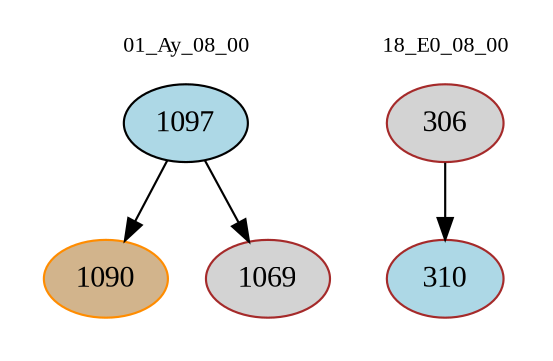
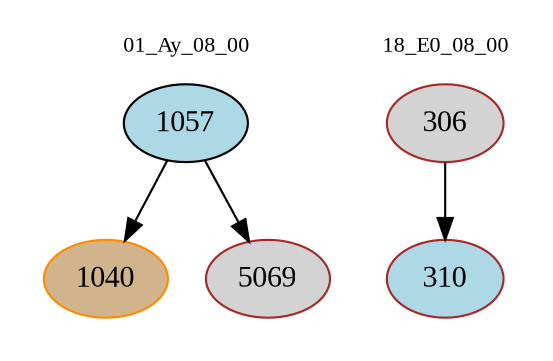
node "1097": label "1097" -> "1057"
node "1090": label "1090" -> "1040"
node "1069": label "1069" -> "5069"
